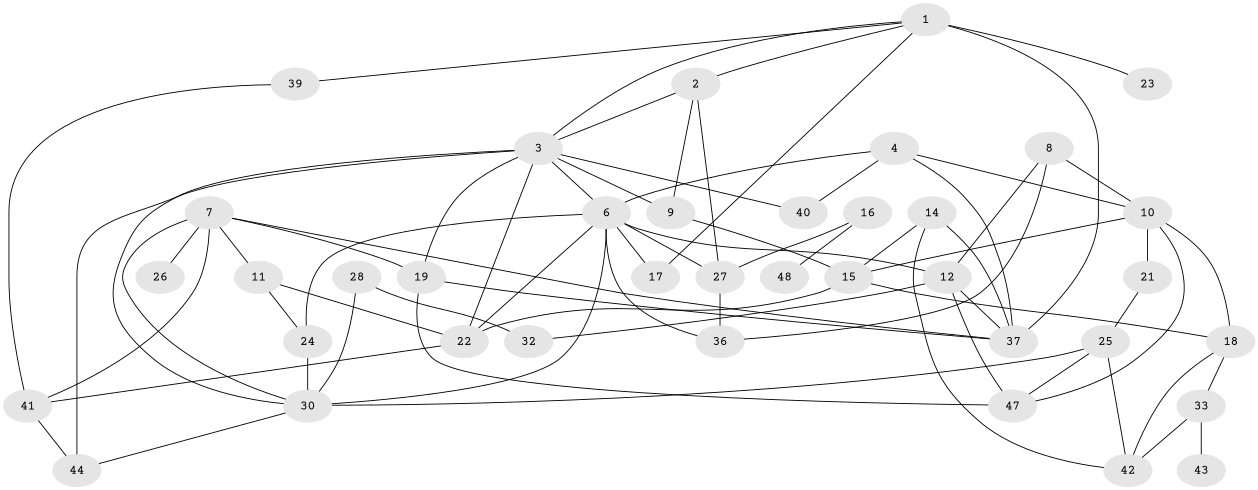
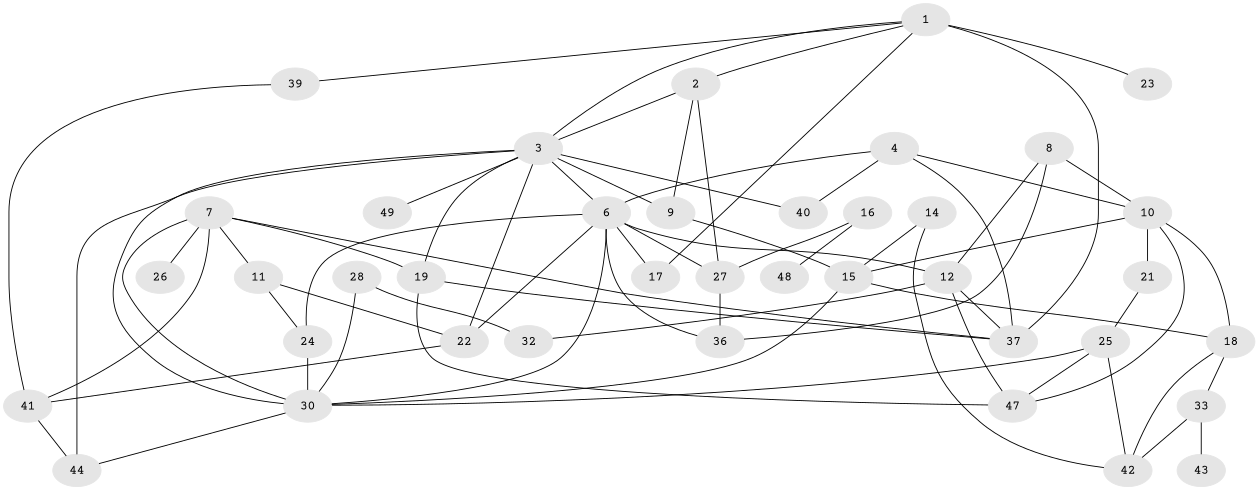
node "49": added
edge "14" -- "37": removed
edge "15" -- "22": now "15" -- "30"
